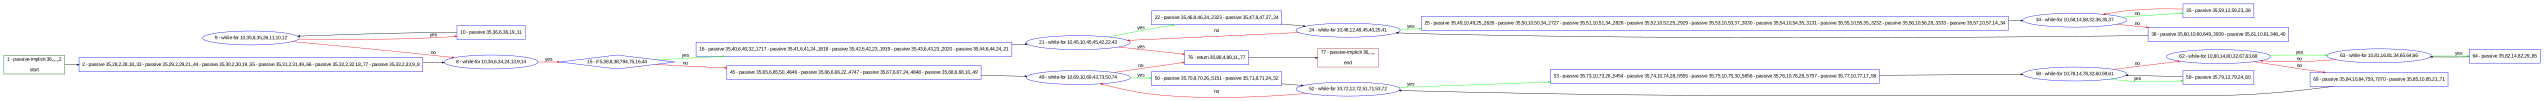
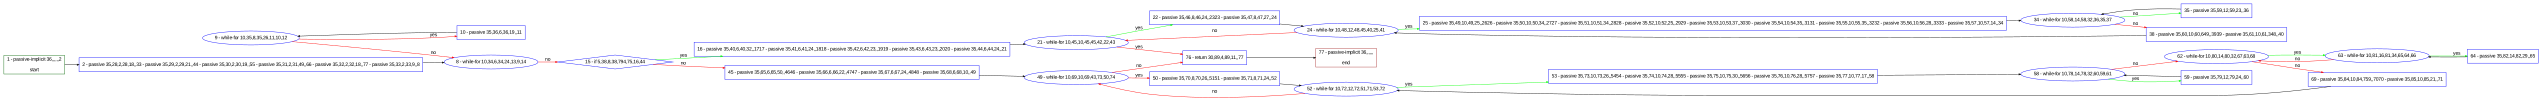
edge "35 - passive 35,59,12,59,23,,36" -> "34 - while-for 10,58,14,58,32,36,35,37": color #ff0000 -> #000000
edge "8 - while-for 10,34,6,34,24,13,9,14" -> "15 - if 5,38,8,38,794,75,16,44": label "yes" -> "no"
edge "49 - while-for 10,69,10,69,43,73,50,74" -> "50 - passive 35,70,8,70,26,,5151 - passive 35,71,8,71,24,,52": color #00ff00 -> #ff0000
